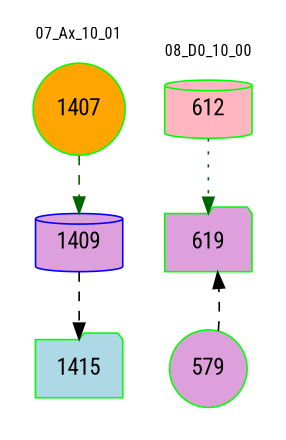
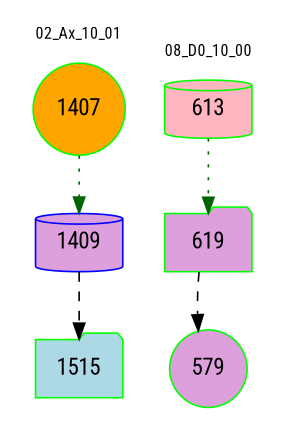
cluster "07_Ax_10_01": label "07_Ax_10_01" -> "02_Ax_10_01"
node "612": label "612" -> "613"
edge "1407" -> "1409": style dashed -> dotted
edge "579" -> "619": reversed
node "1415": label "1415" -> "1515"
